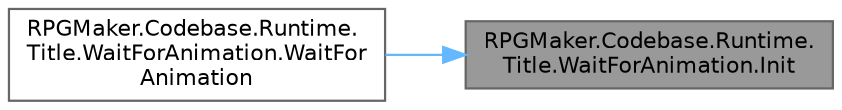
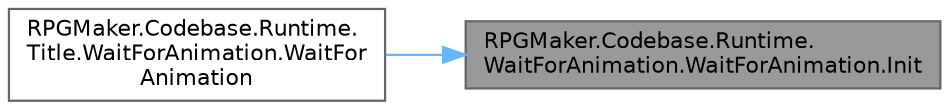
node "RPGMaker.Codebase.Runtime. Title.WaitForAnimation.Init": label "RPGMaker.Codebase.Runtime. Title.WaitForAnimation.Init" -> "RPGMaker.Codebase.Runtime. WaitForAnimation.WaitForAnimation.Init"
